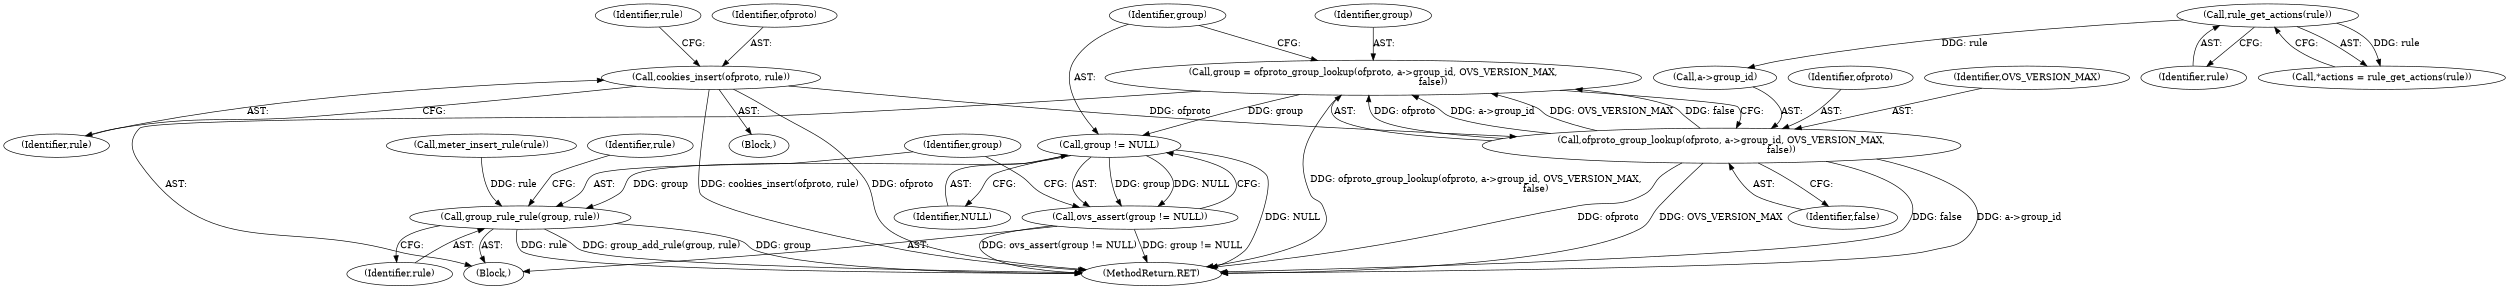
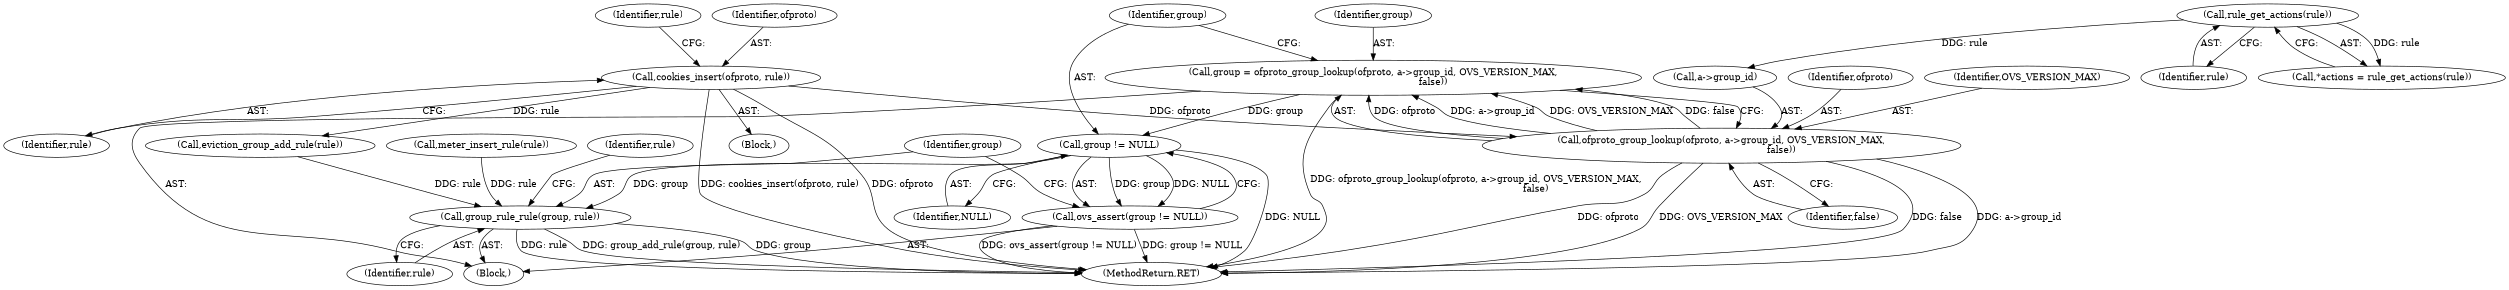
node "(Call,eviction_group_add_rule(rule))": added
